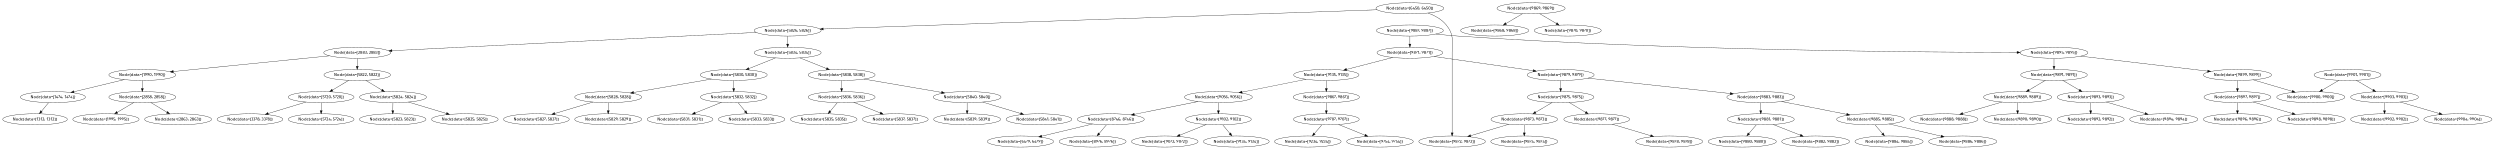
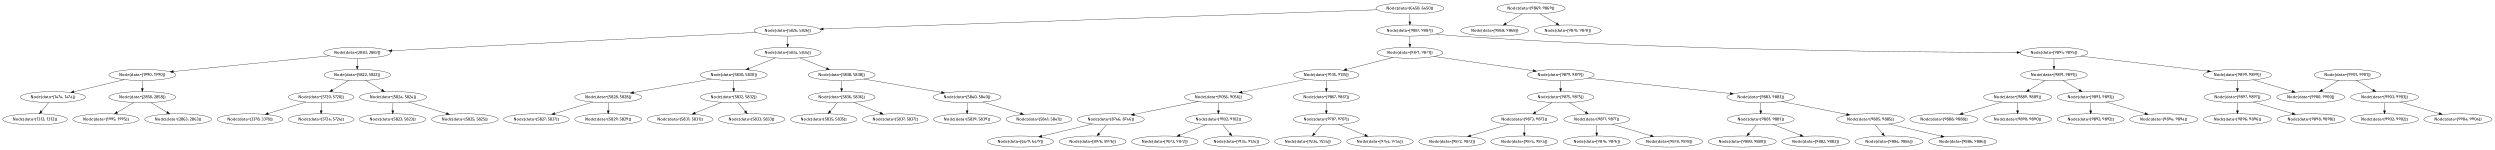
edge "Node{data=[6450, 6450]}" -> "Node{data=[9872, 9872]}": now "Node{data=[6450, 6450]}" -> "Node{data=[9887, 9887]}"
node "Node{data=[9876, 9876]}": added
